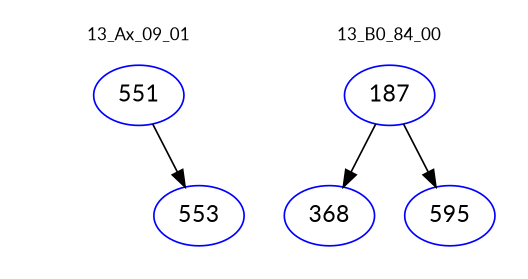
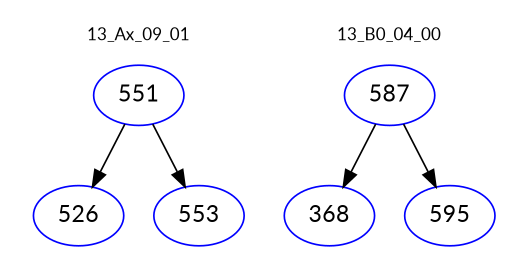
cluster "13_B0_84_00": label "13_B0_84_00" -> "13_B0_04_00"
node "187": label "187" -> "587"
node "526": added
